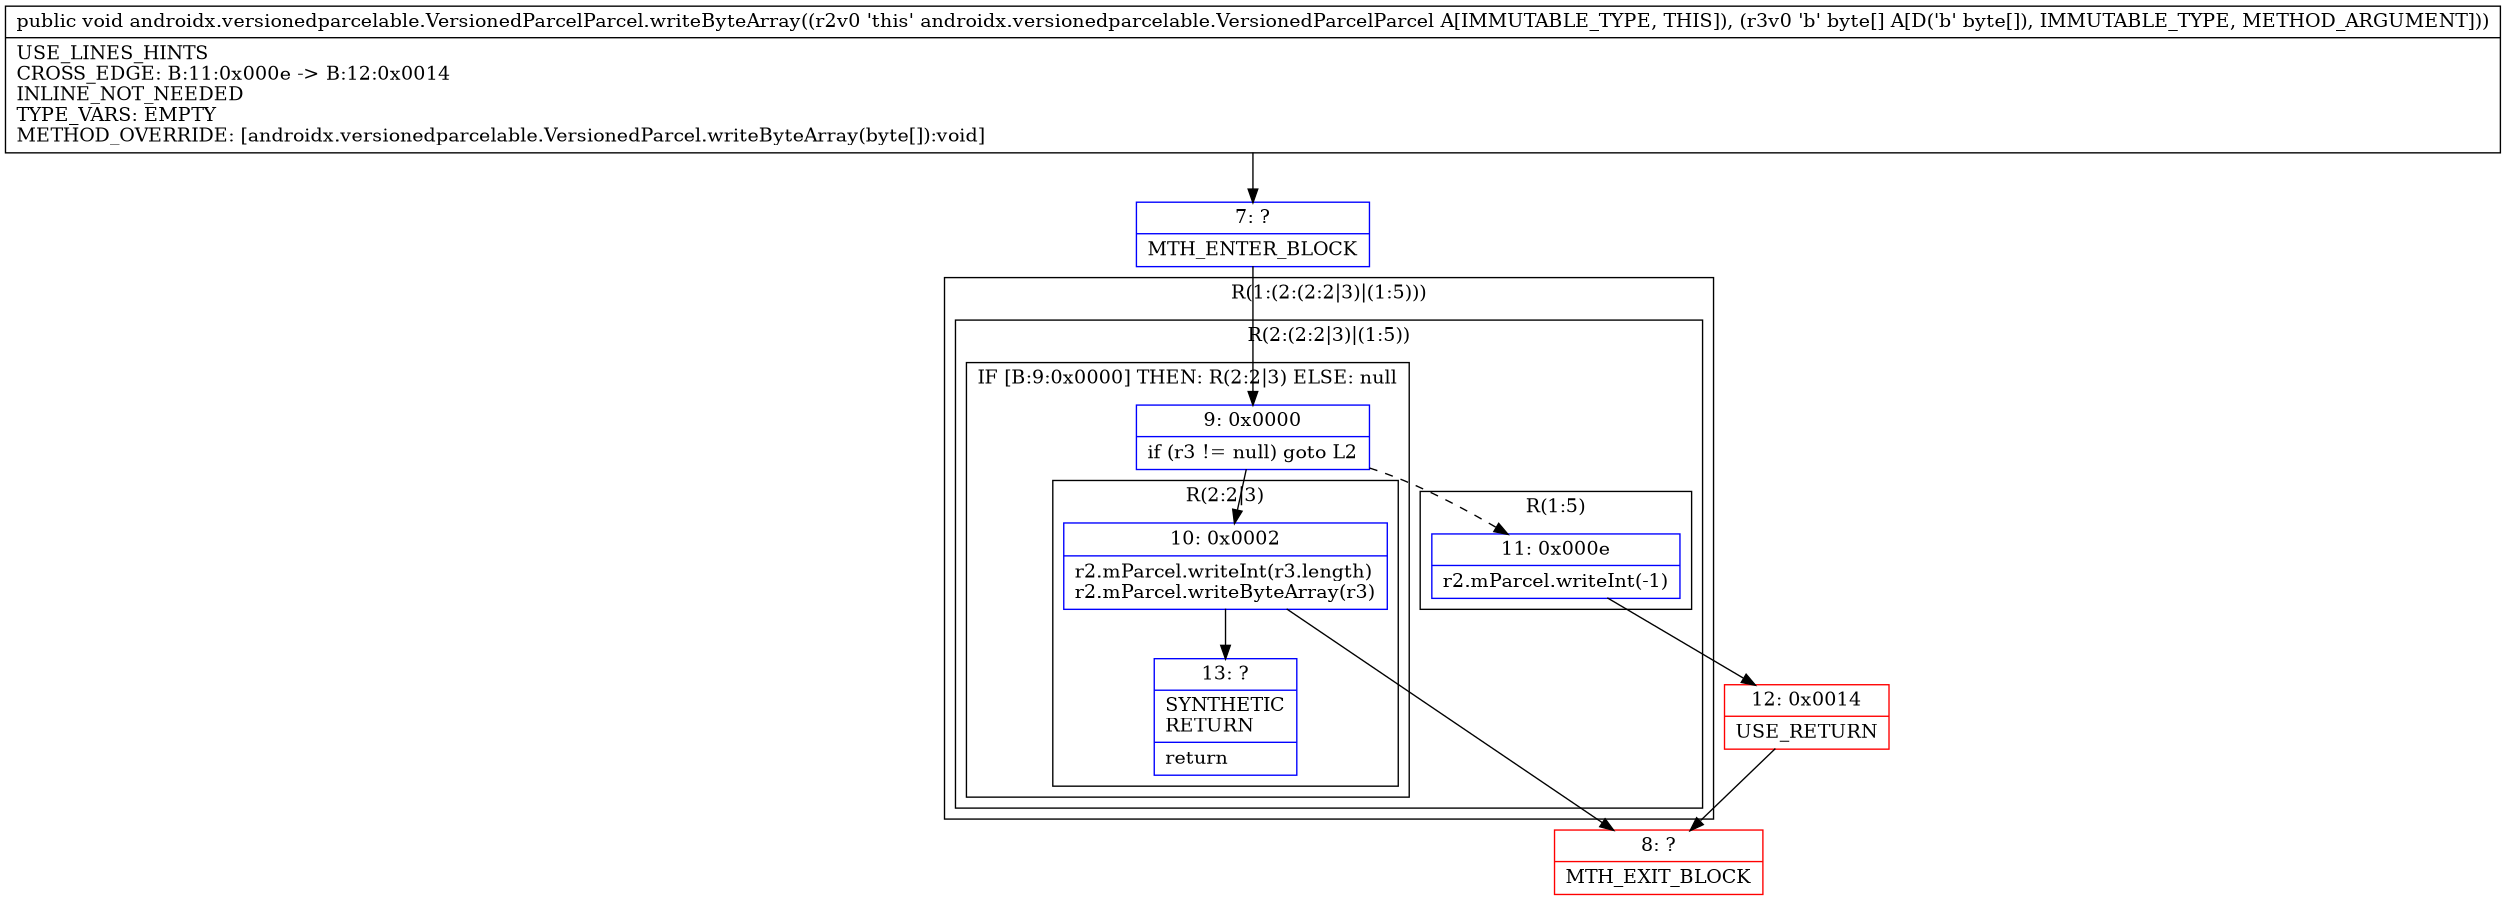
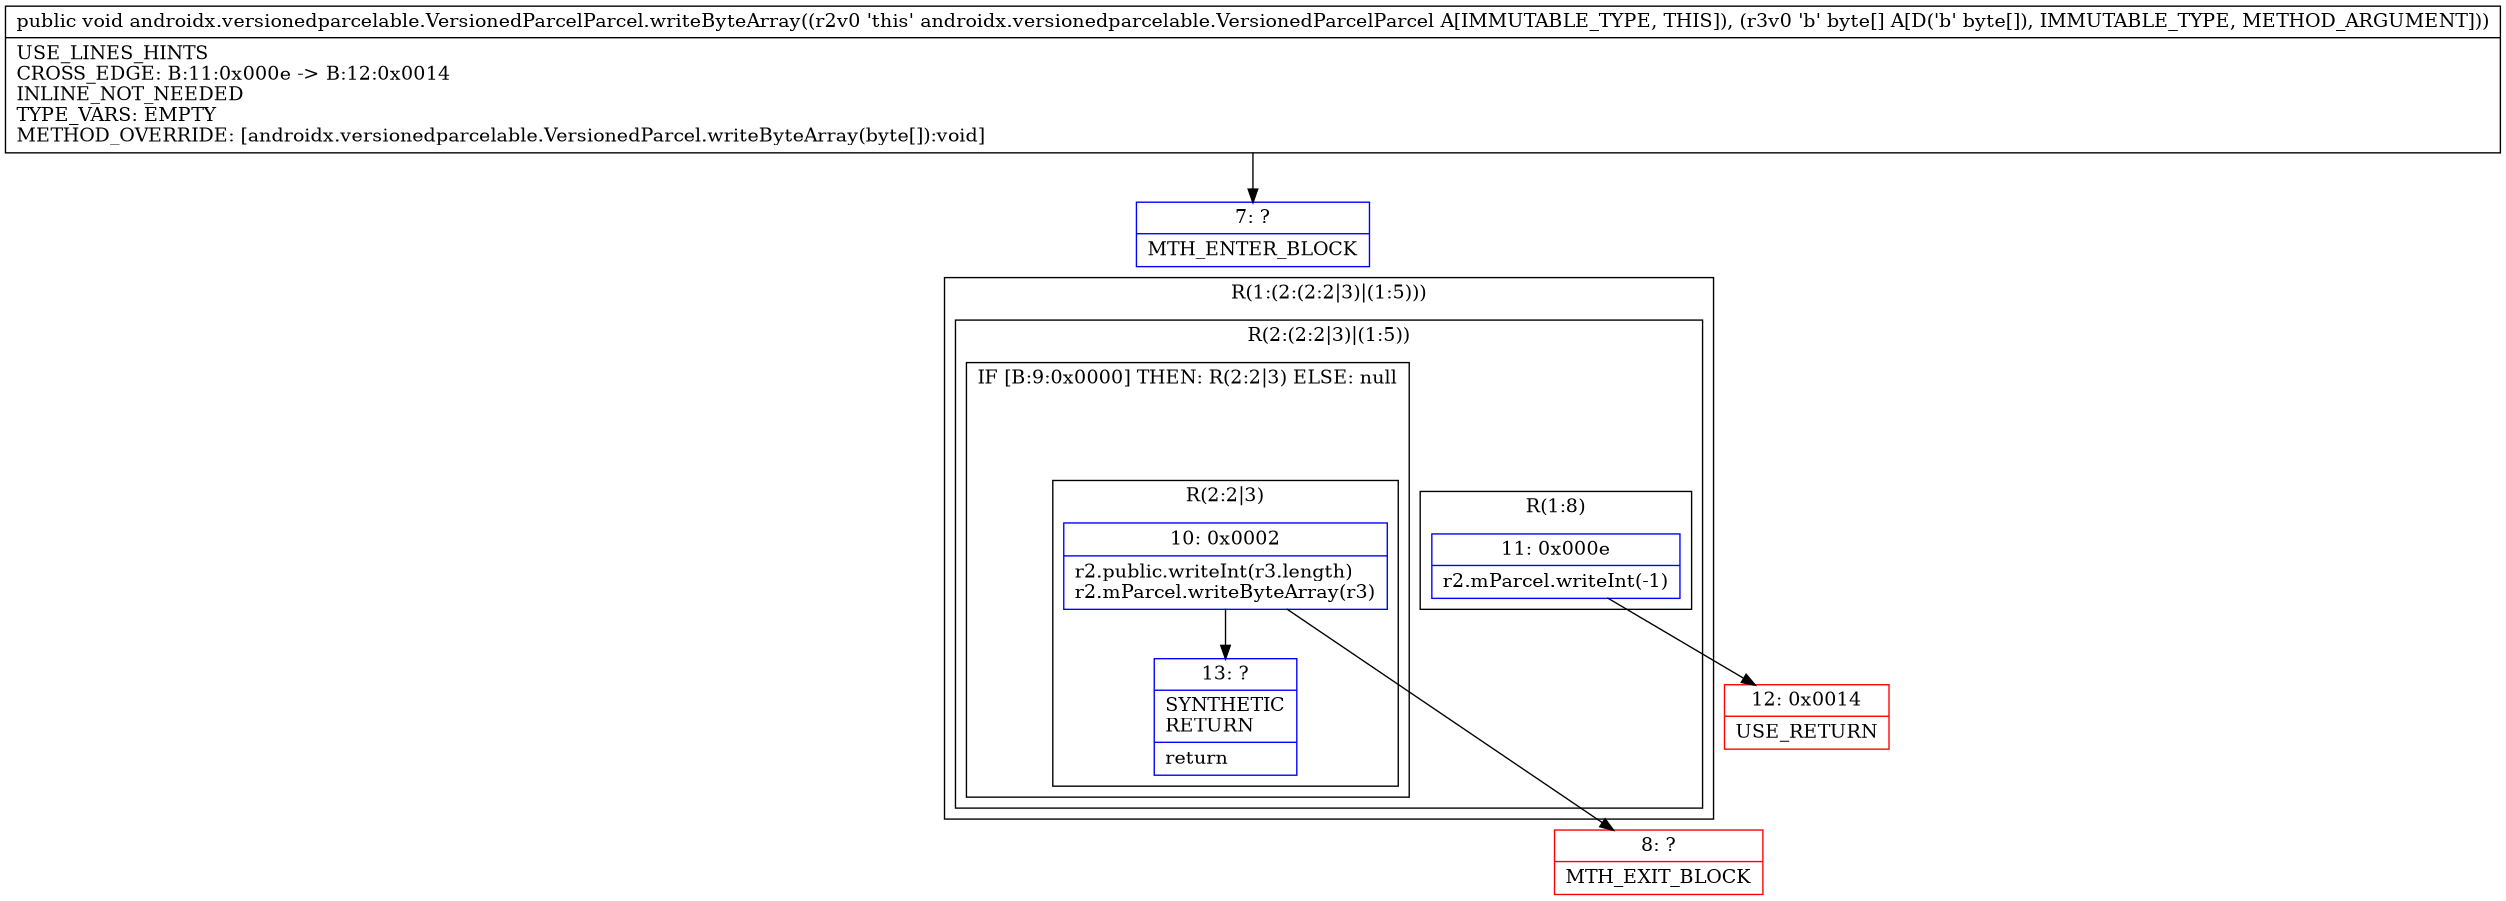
node "9: 0x0000": removed
cluster "R(1:5)": label "R(1:5)" -> "R(1:8)"
node "10: 0x0002": text "r2.mParcel.writeInt(r3.length)" -> "r2.public.writeInt(r3.length)"
edge "12: 0x0014" -> "8: ?": removed
